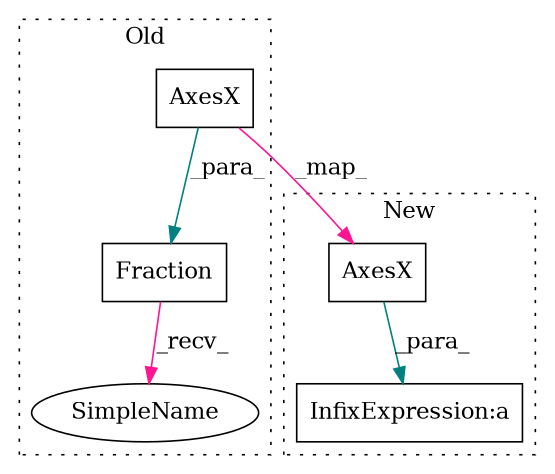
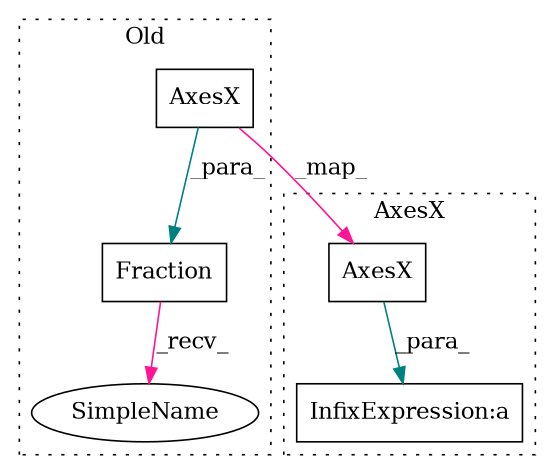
cluster "New": label "New" -> "AxesX"
